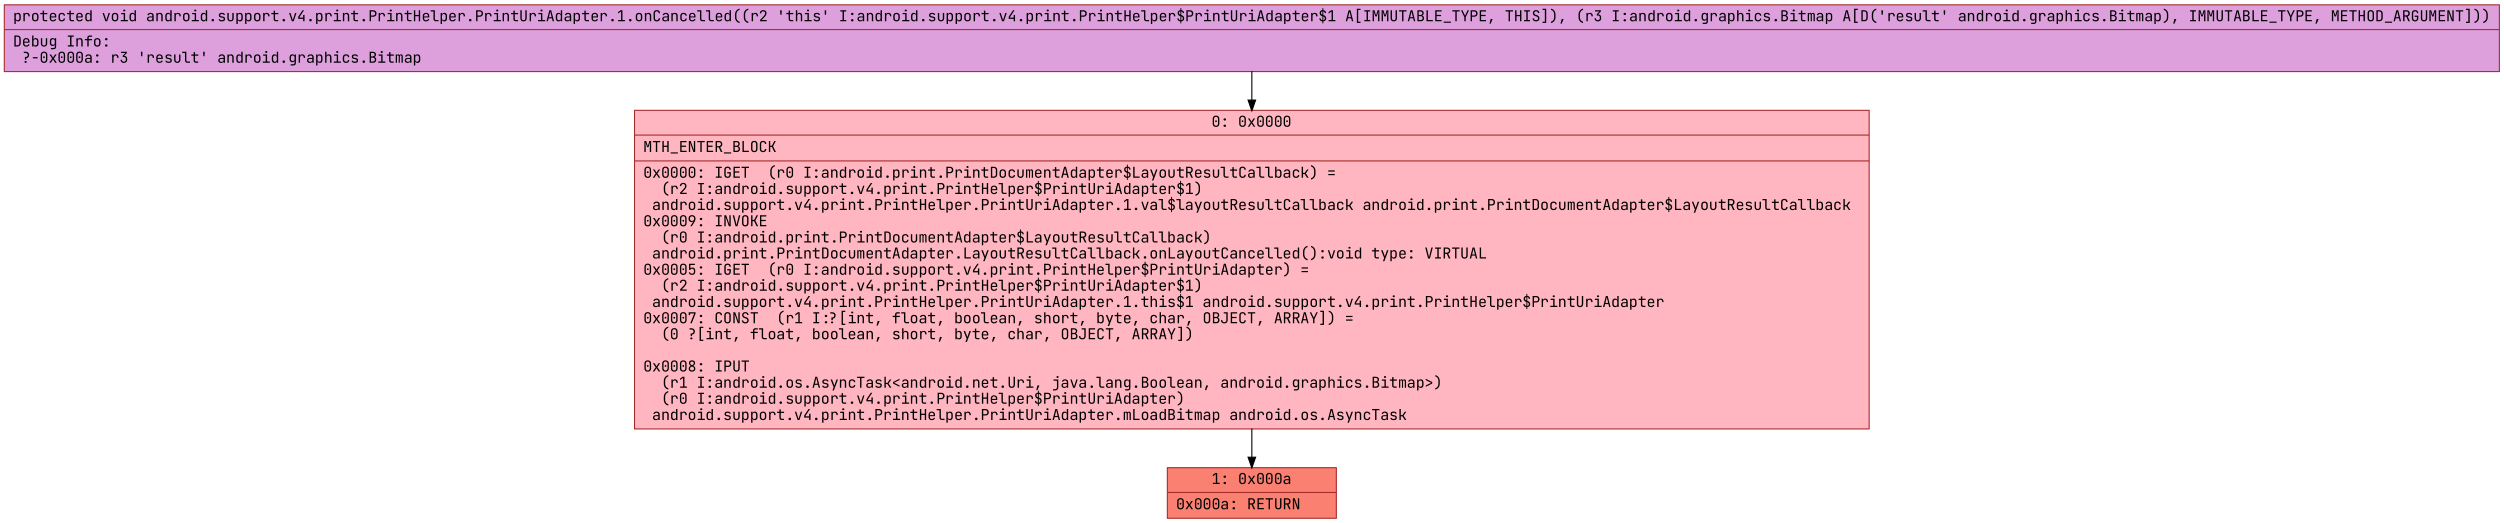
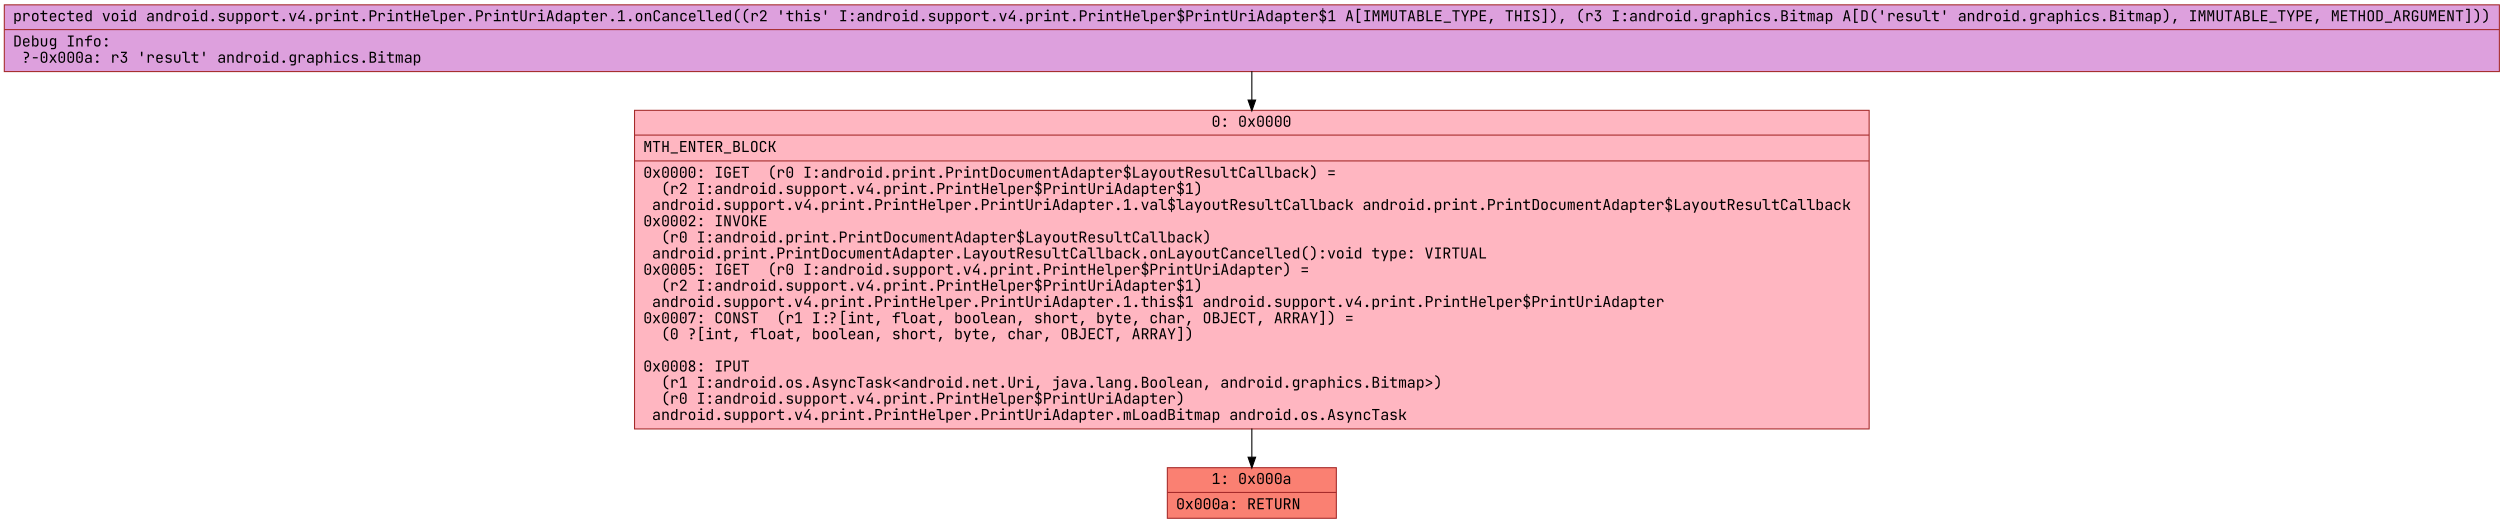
node "0: 0x0000": text "0x0009: INVOKE" -> "0x0002: INVOKE"
